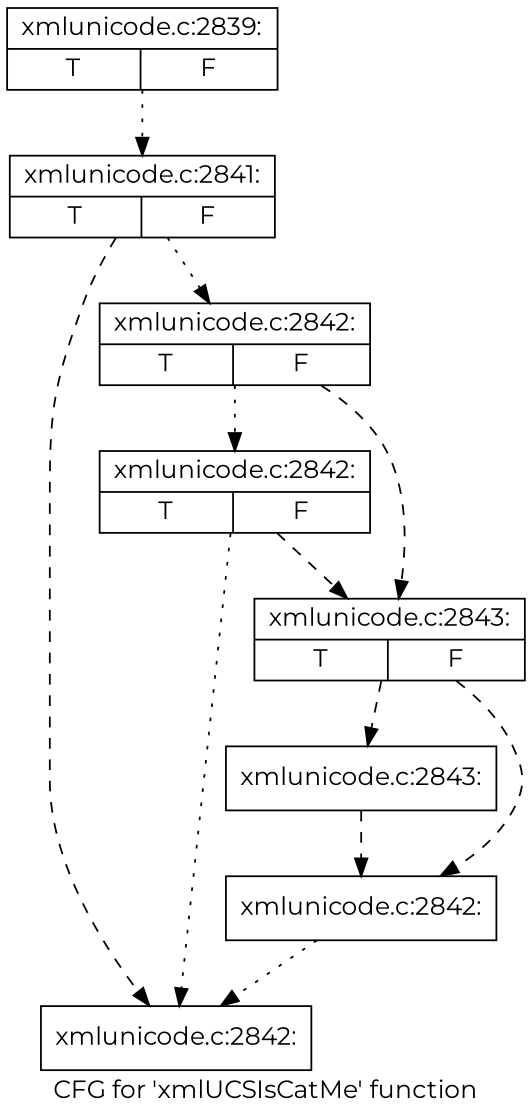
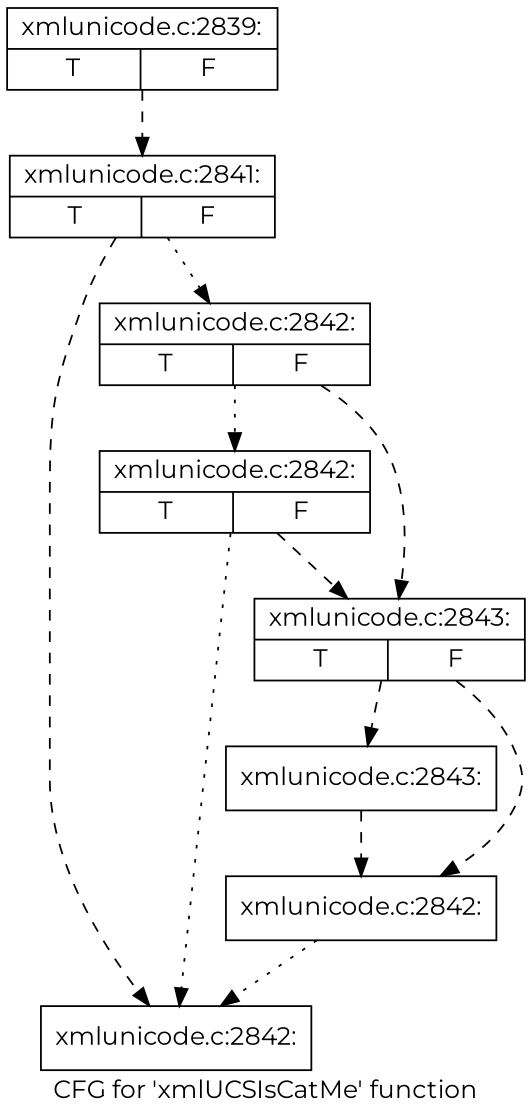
edge "xmlunicode.c:2839:" -> "xmlunicode.c:2841:": style dotted -> dashed
